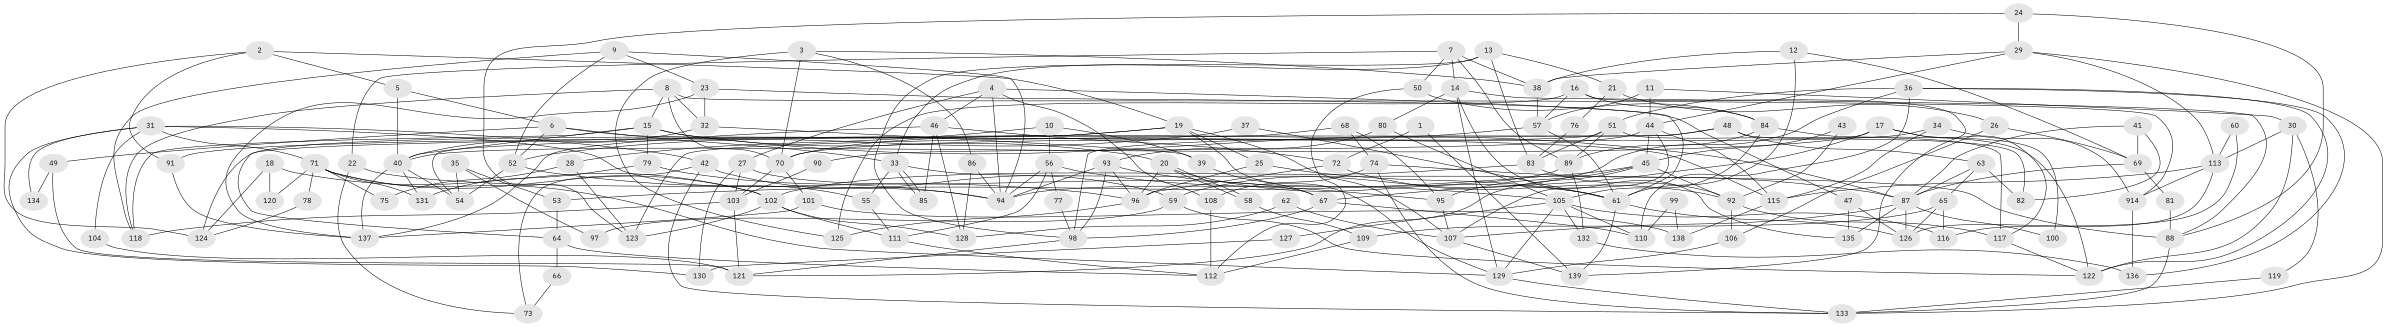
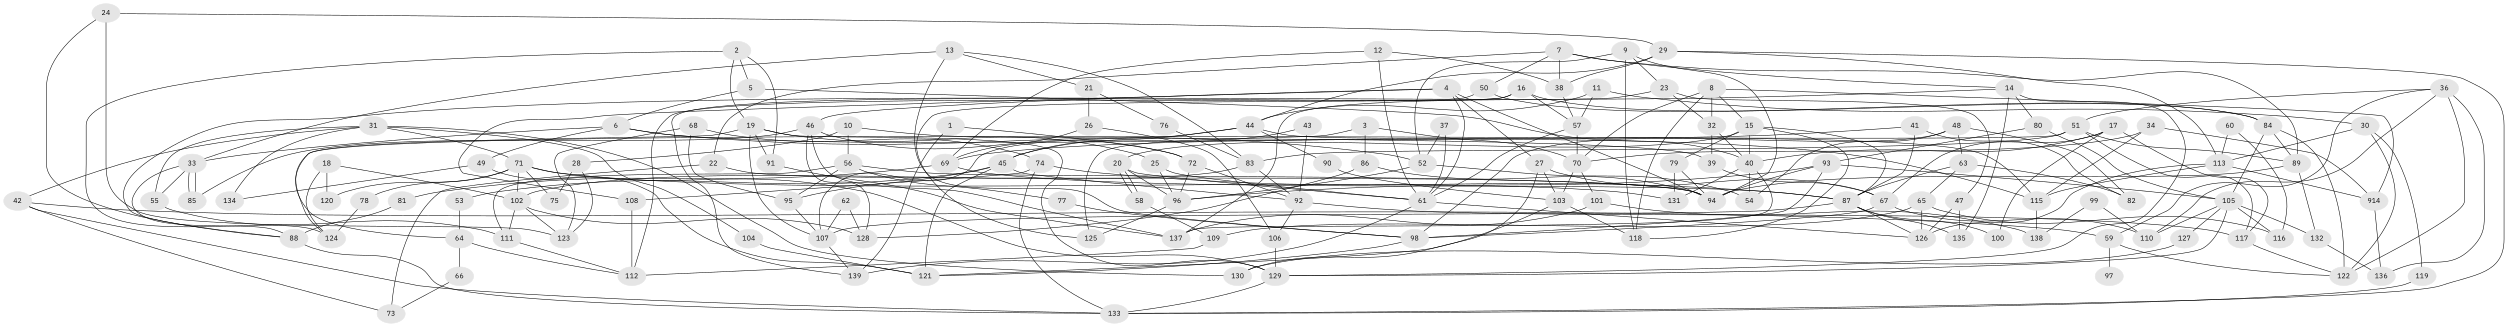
edge "3" -- "38": removed
node "35": removed
